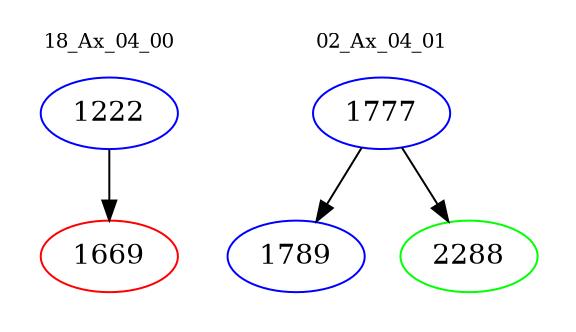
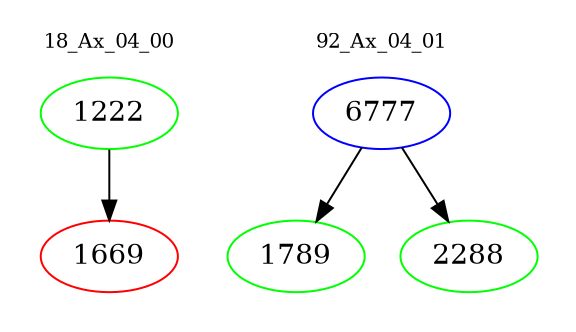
cluster "02_Ax_04_01": label "02_Ax_04_01" -> "92_Ax_04_01"
node "1222": color blue -> green
node "1777": label "1777" -> "6777"
node "1789": color blue -> green
